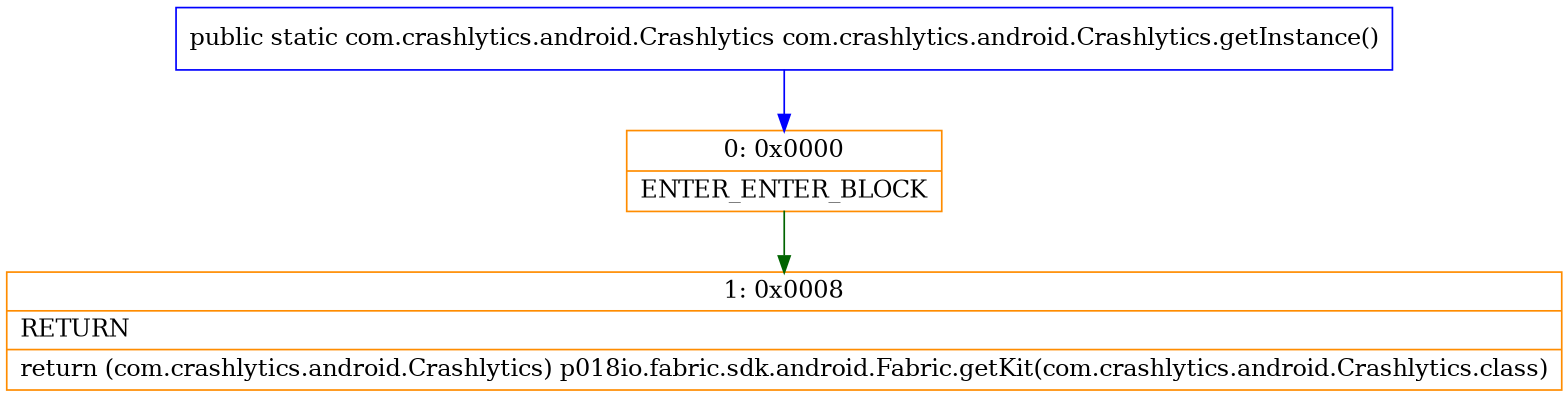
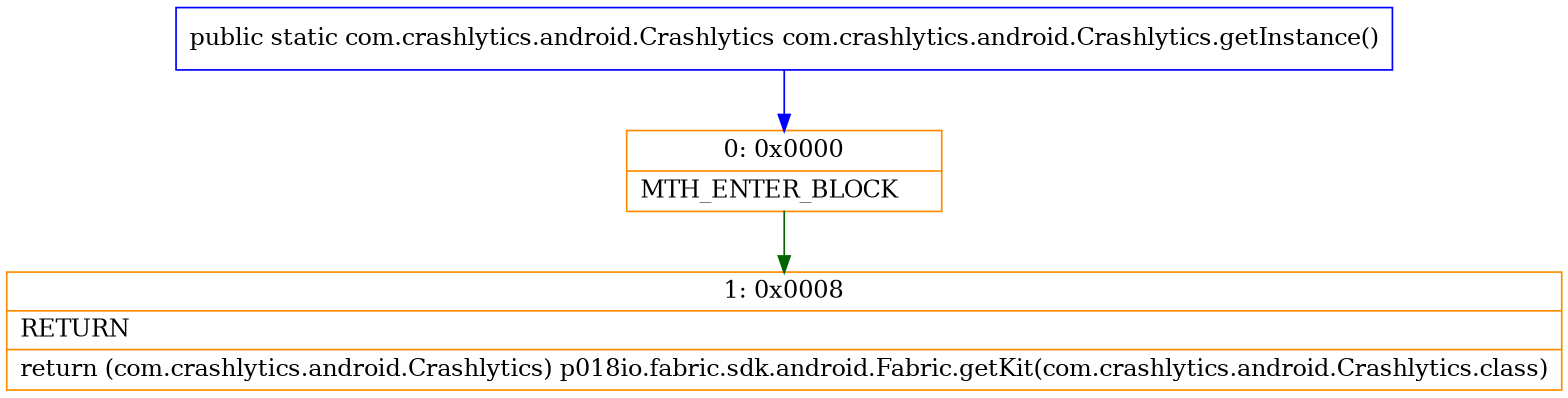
node "0: 0x0000": text "ENTER_ENTER_BLOCK" -> "MTH_ENTER_BLOCK"
